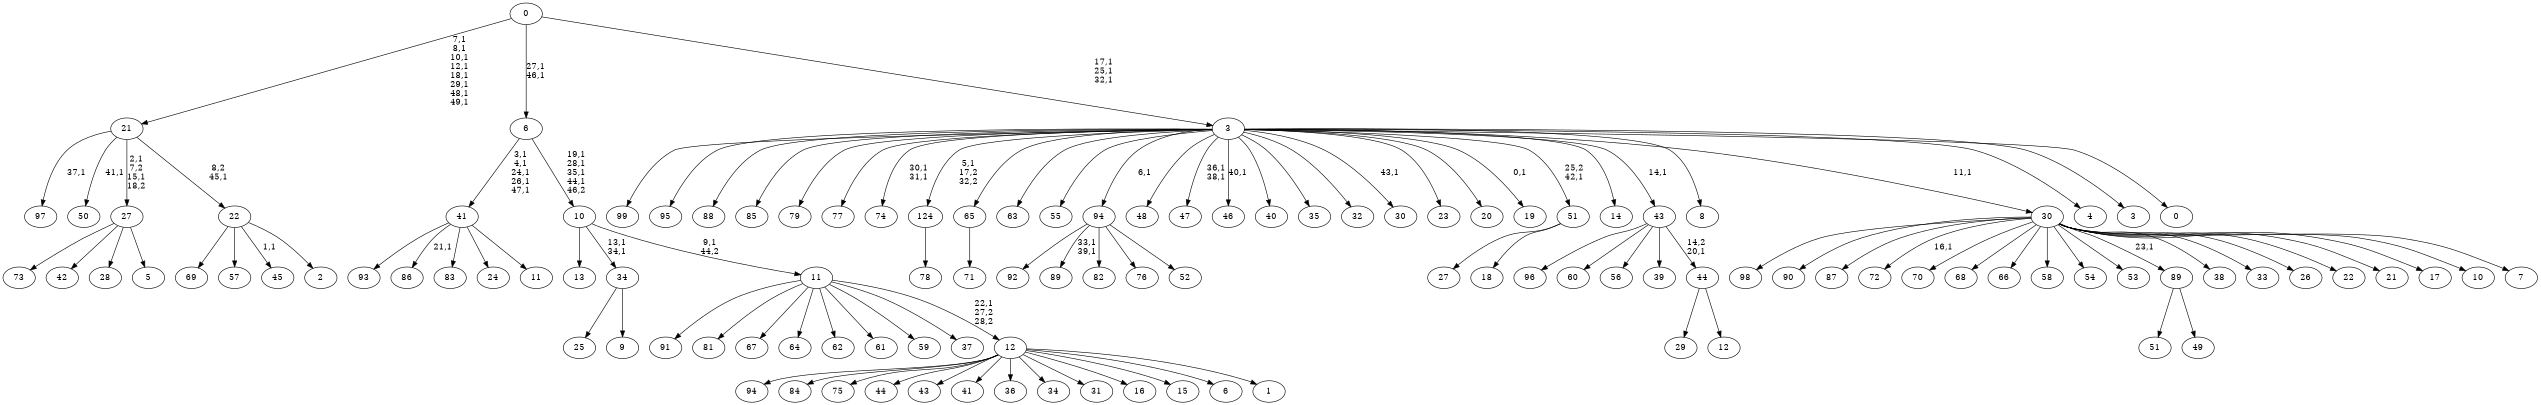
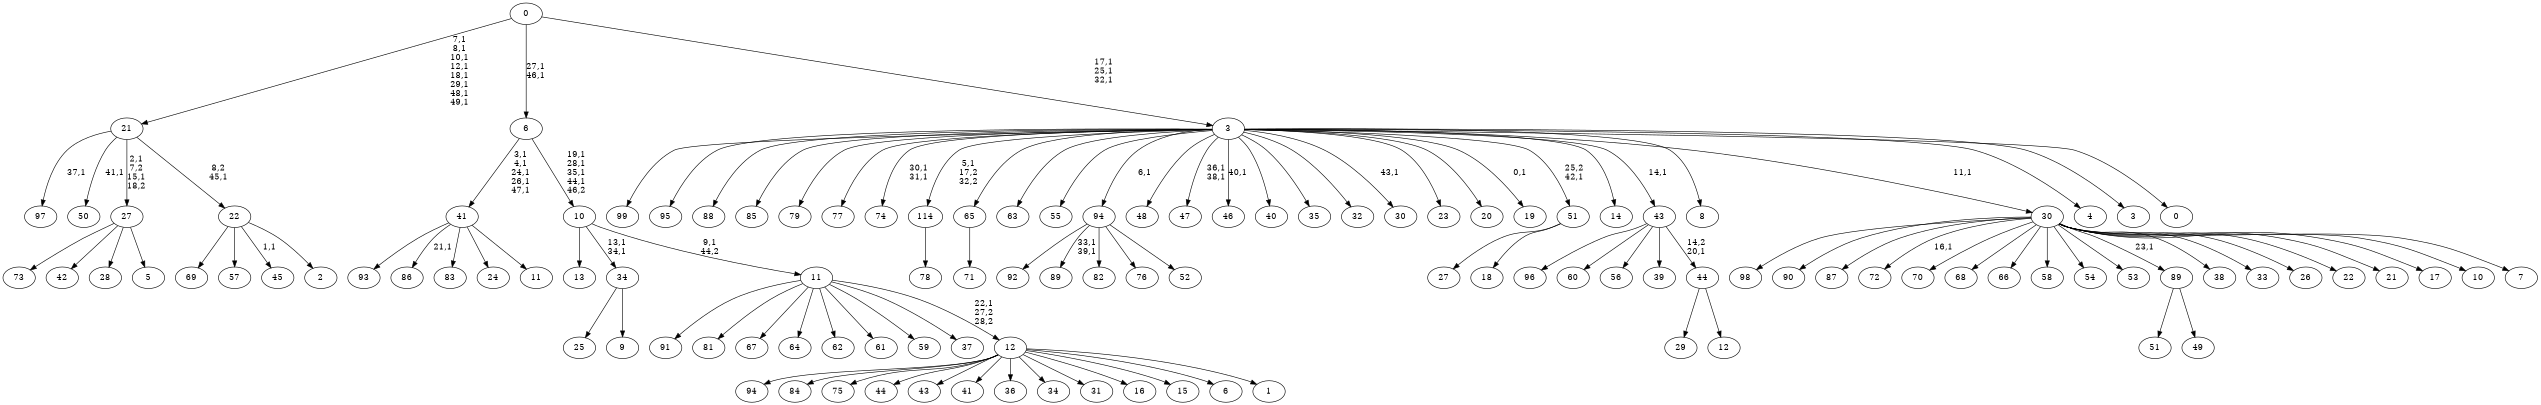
node "124": label "124" -> "114"
